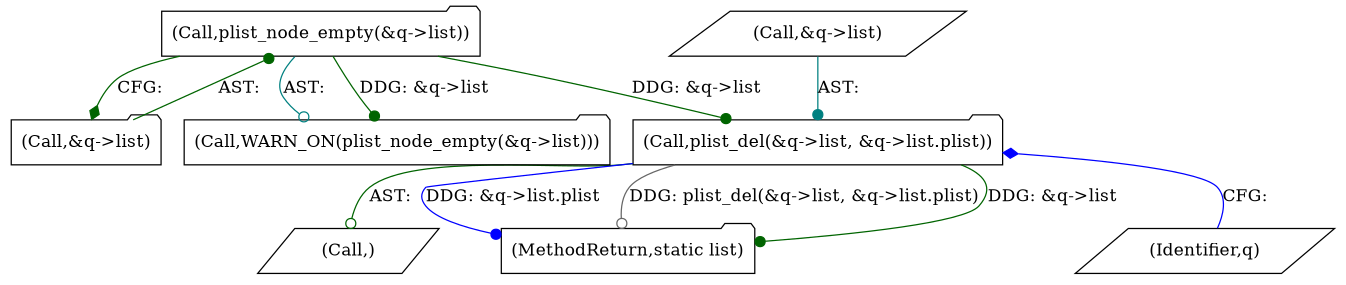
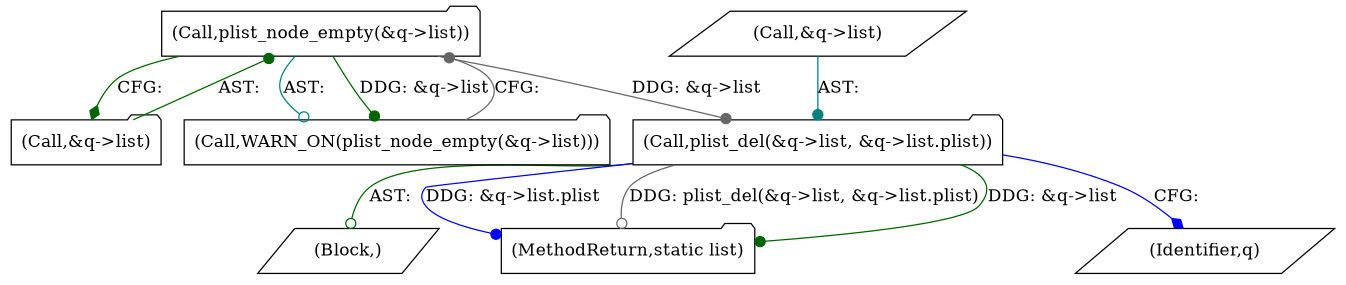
edge "(Call,WARN_ON(plist_node_empty(&q->list)))" -> "(Call,plist_node_empty(&q->list))": added, label "CFG:"
edge "(Call,plist_node_empty(&q->list))" -> "(Call,plist_del(&q->list, &q->list.plist))": color darkgreen -> gray40
edge "(Identifier,q)" -> "(Call,plist_del(&q->list, &q->list.plist))": reversed
node "(Call,)": label "(Call,)" -> "(Block,)"
